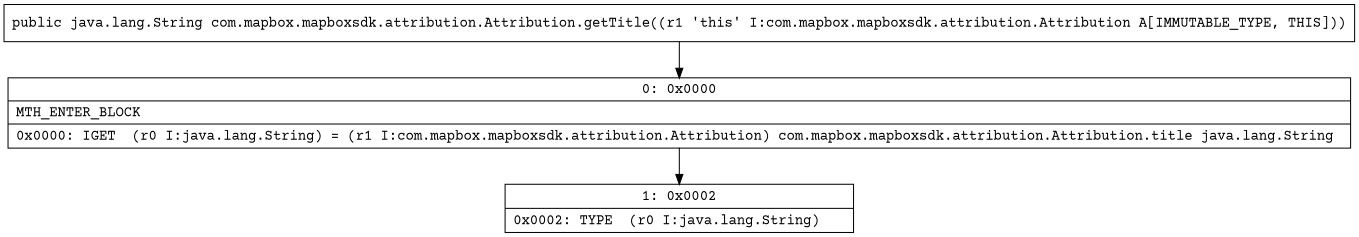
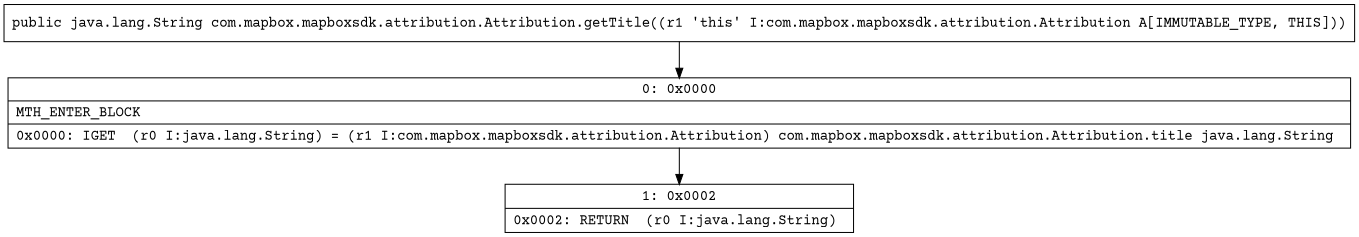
node "1: 0x0002": text "0x0002: TYPE  (r0 I:java.lang.String)" -> "0x0002: RETURN  (r0 I:java.lang.String)"
